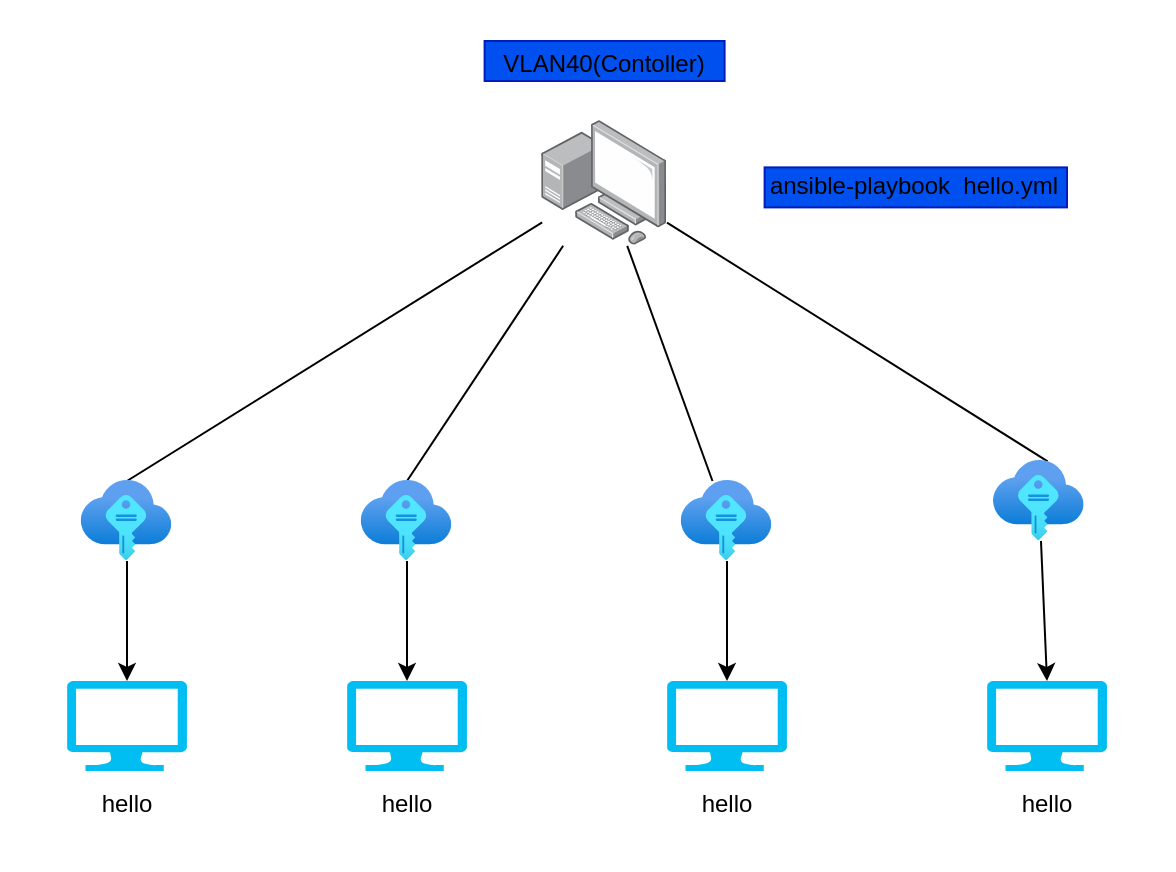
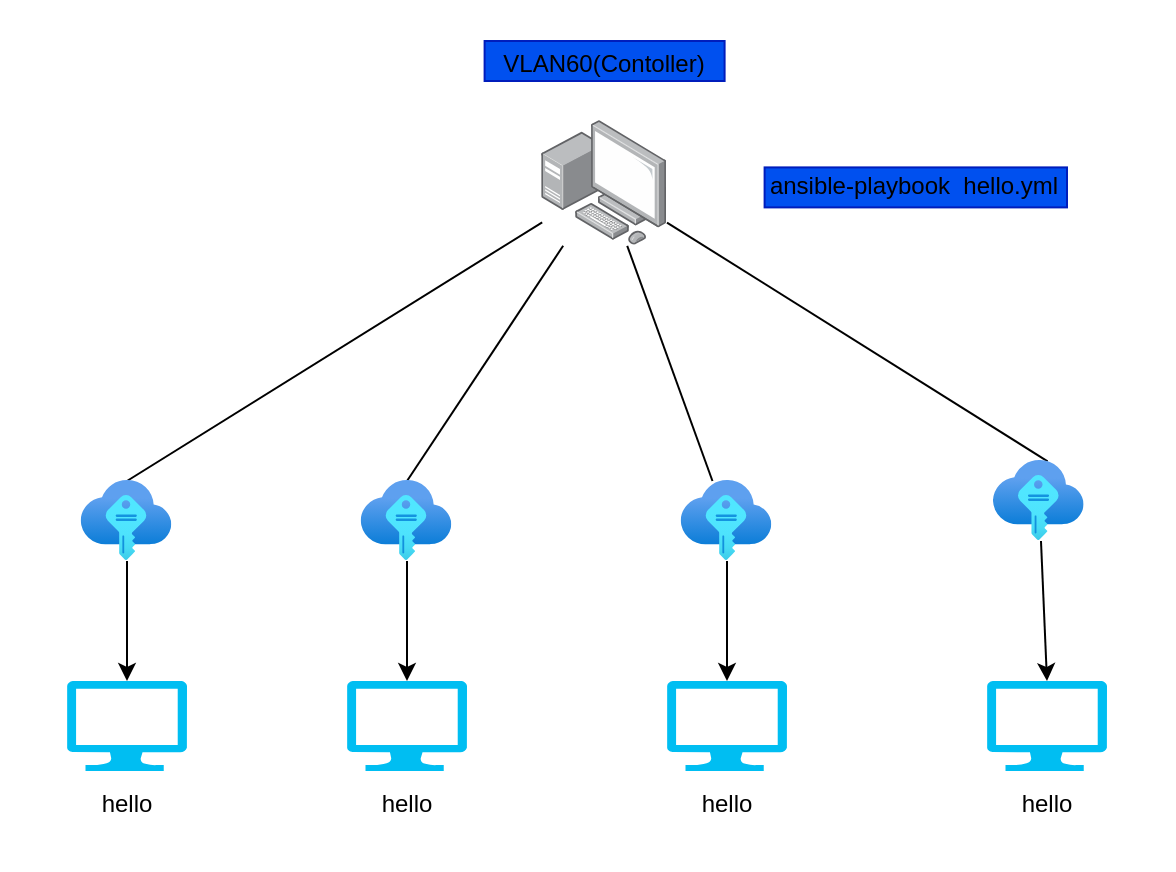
node "VLAN40(Contoller)": label "VLAN40(Contoller)" -> "VLAN60(Contoller)"
